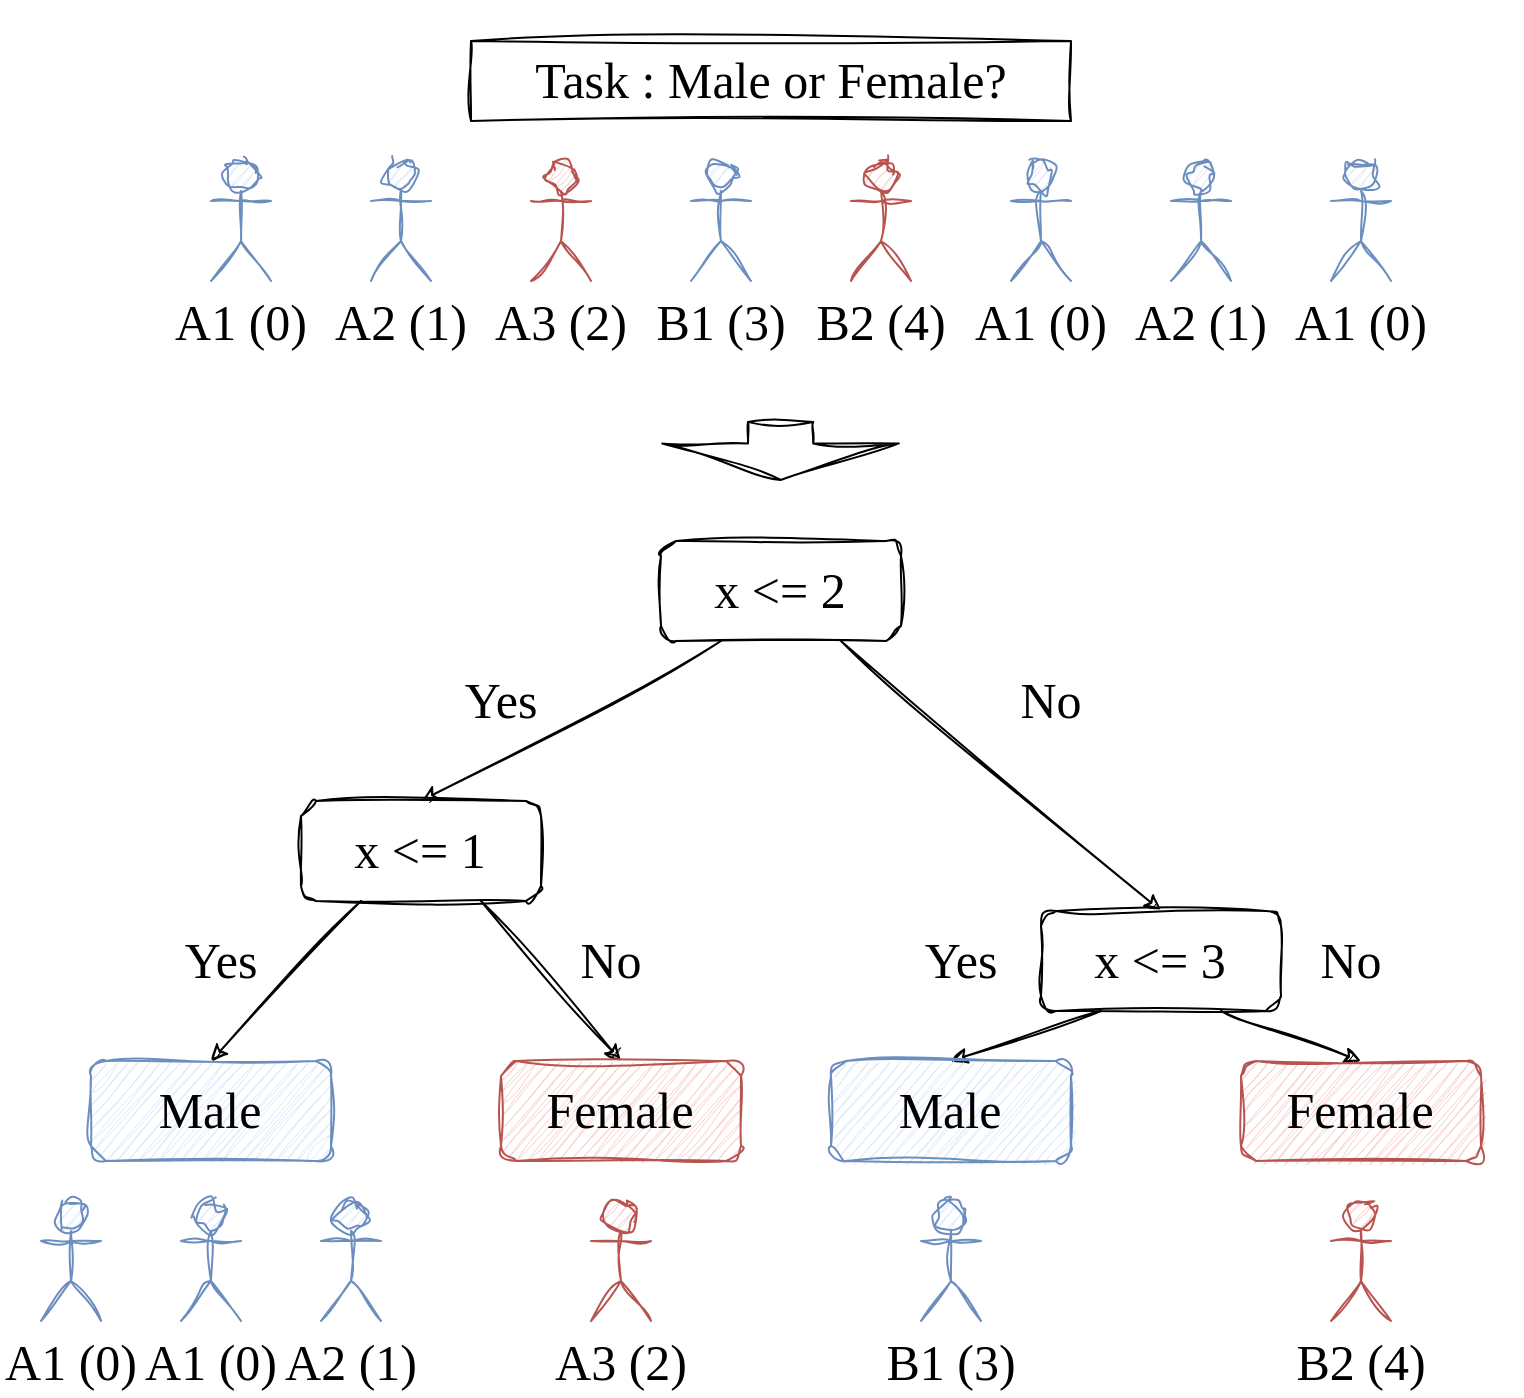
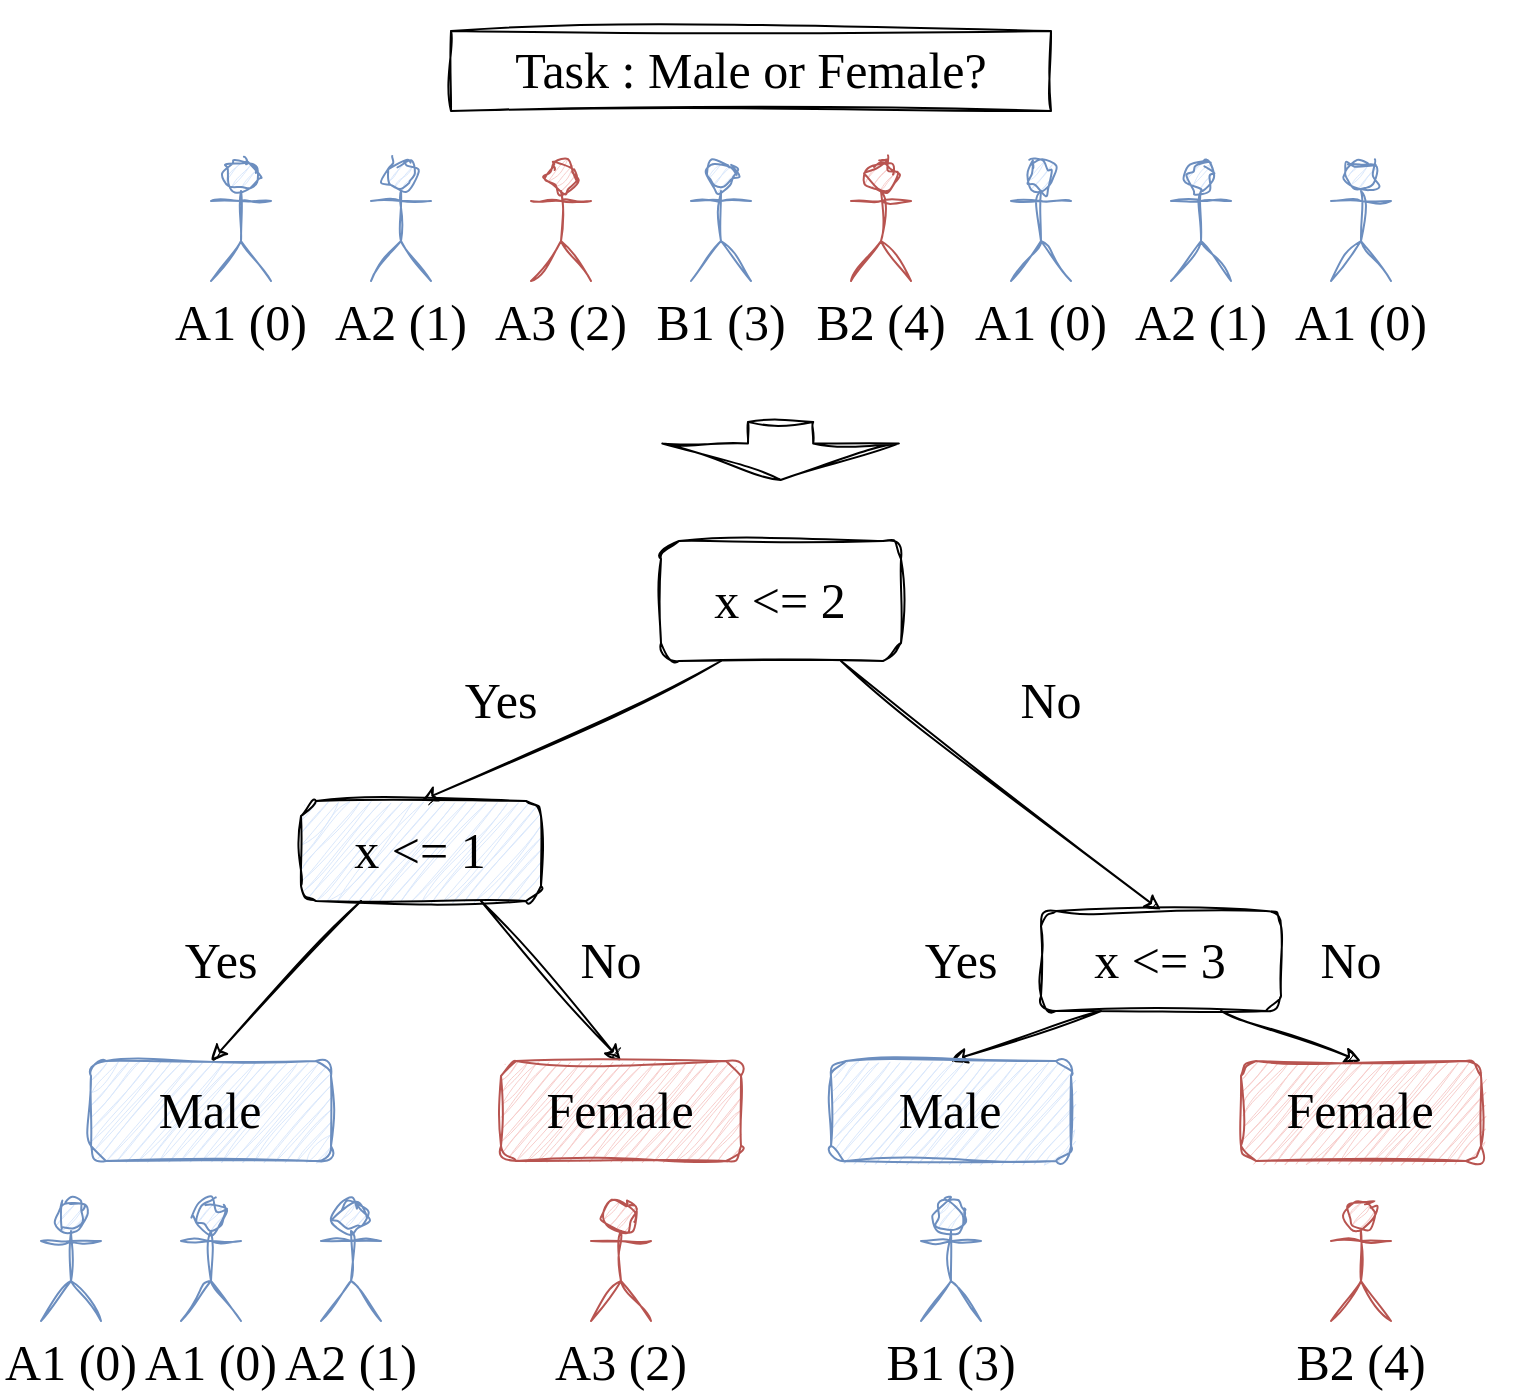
node "Task : Male or Female?": moved (771, 81) -> (751, 71)
node "x <= 2": size 240x100 -> 240x120
node "x <= 1": fillcolor #ffffff -> #dae8fc
